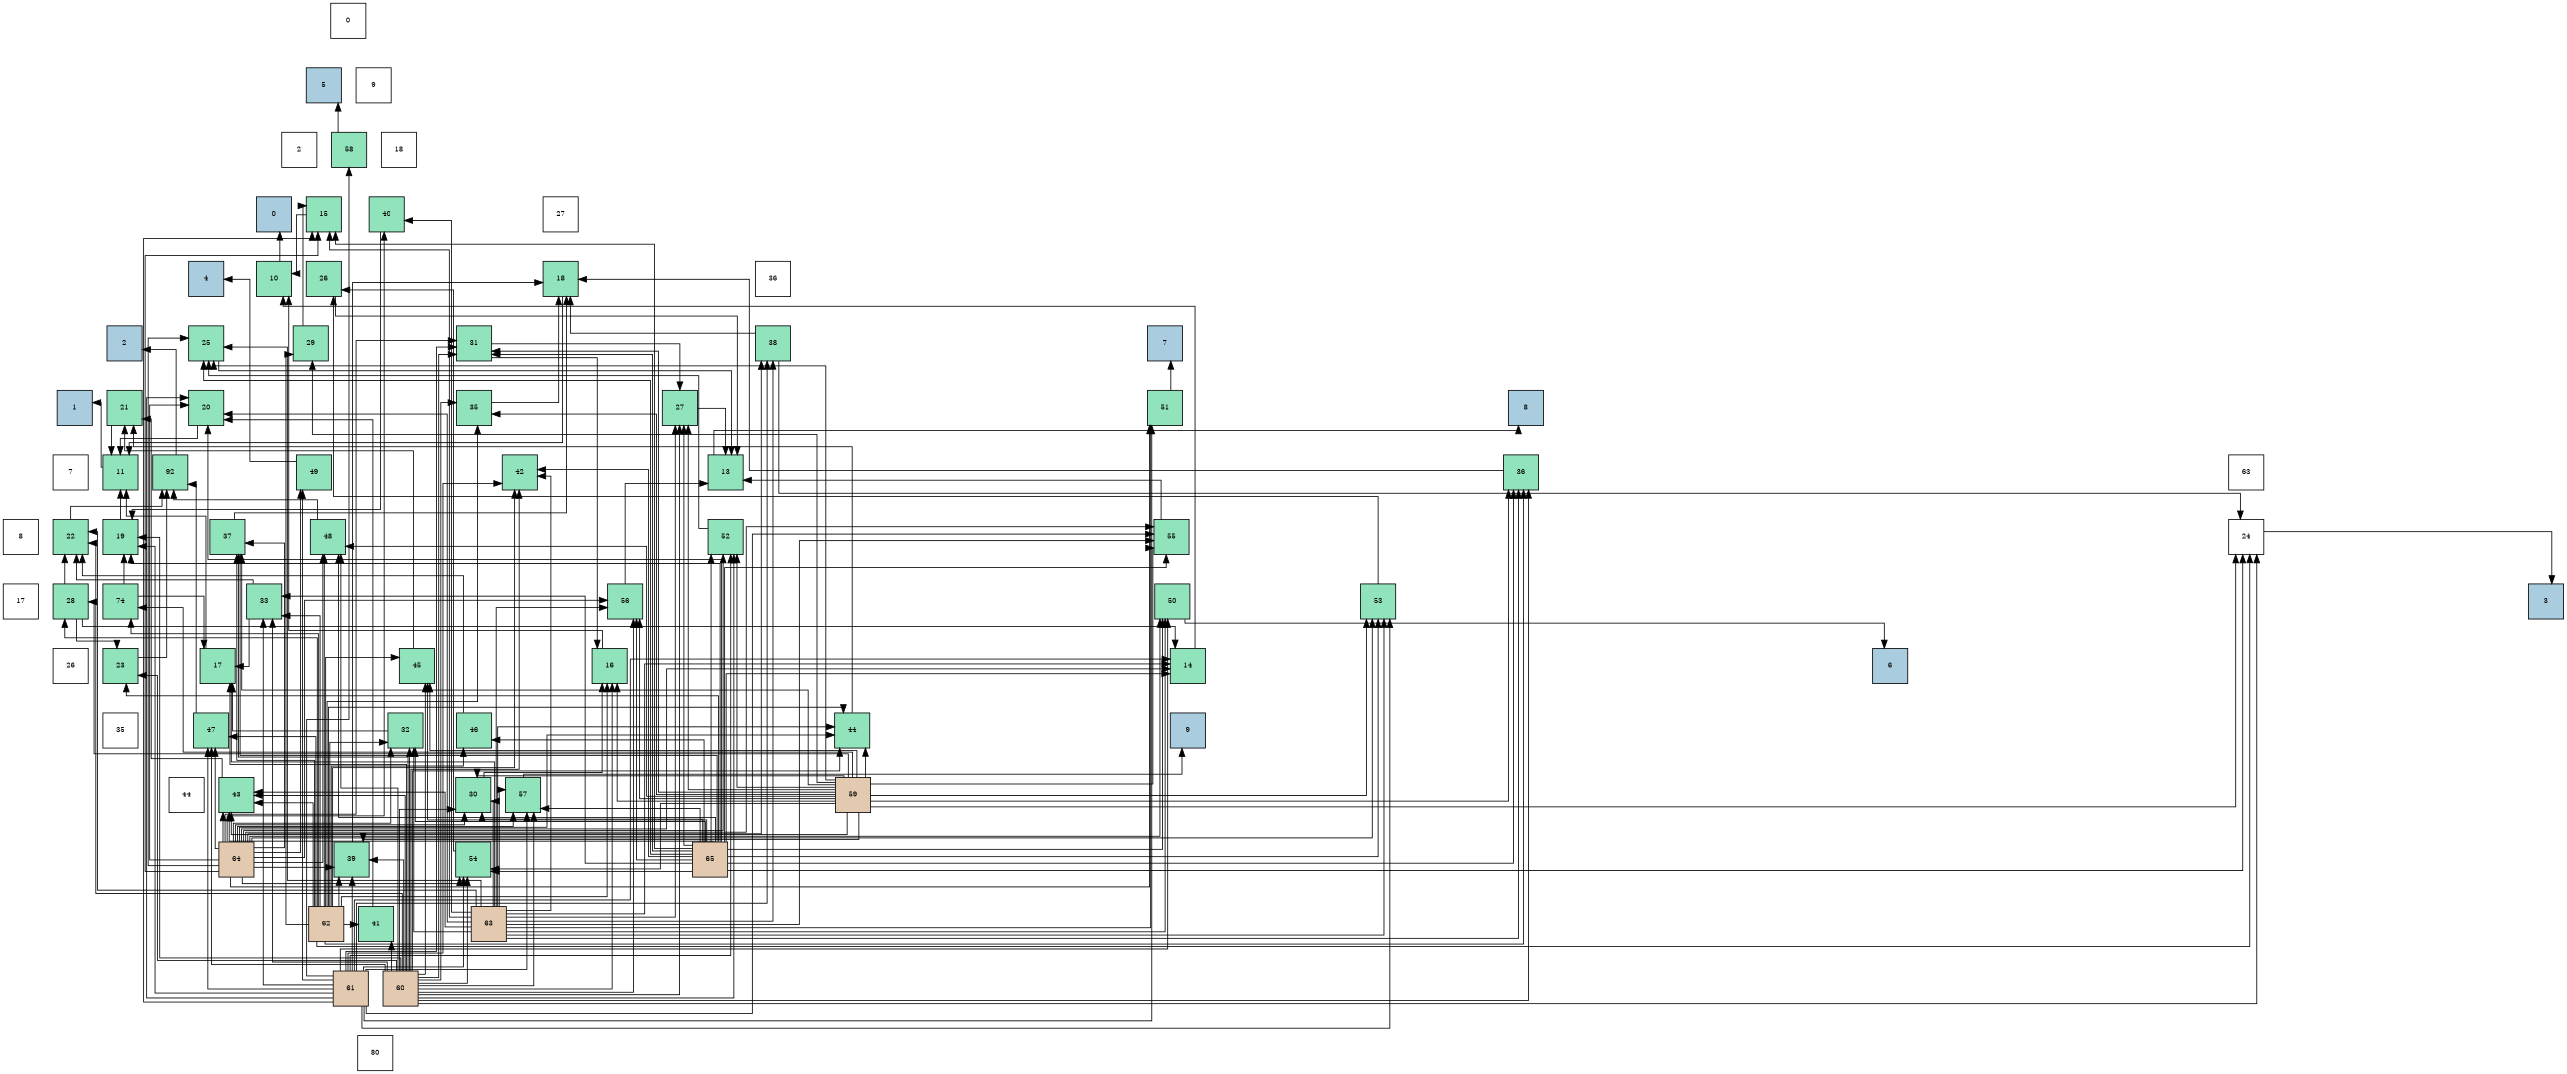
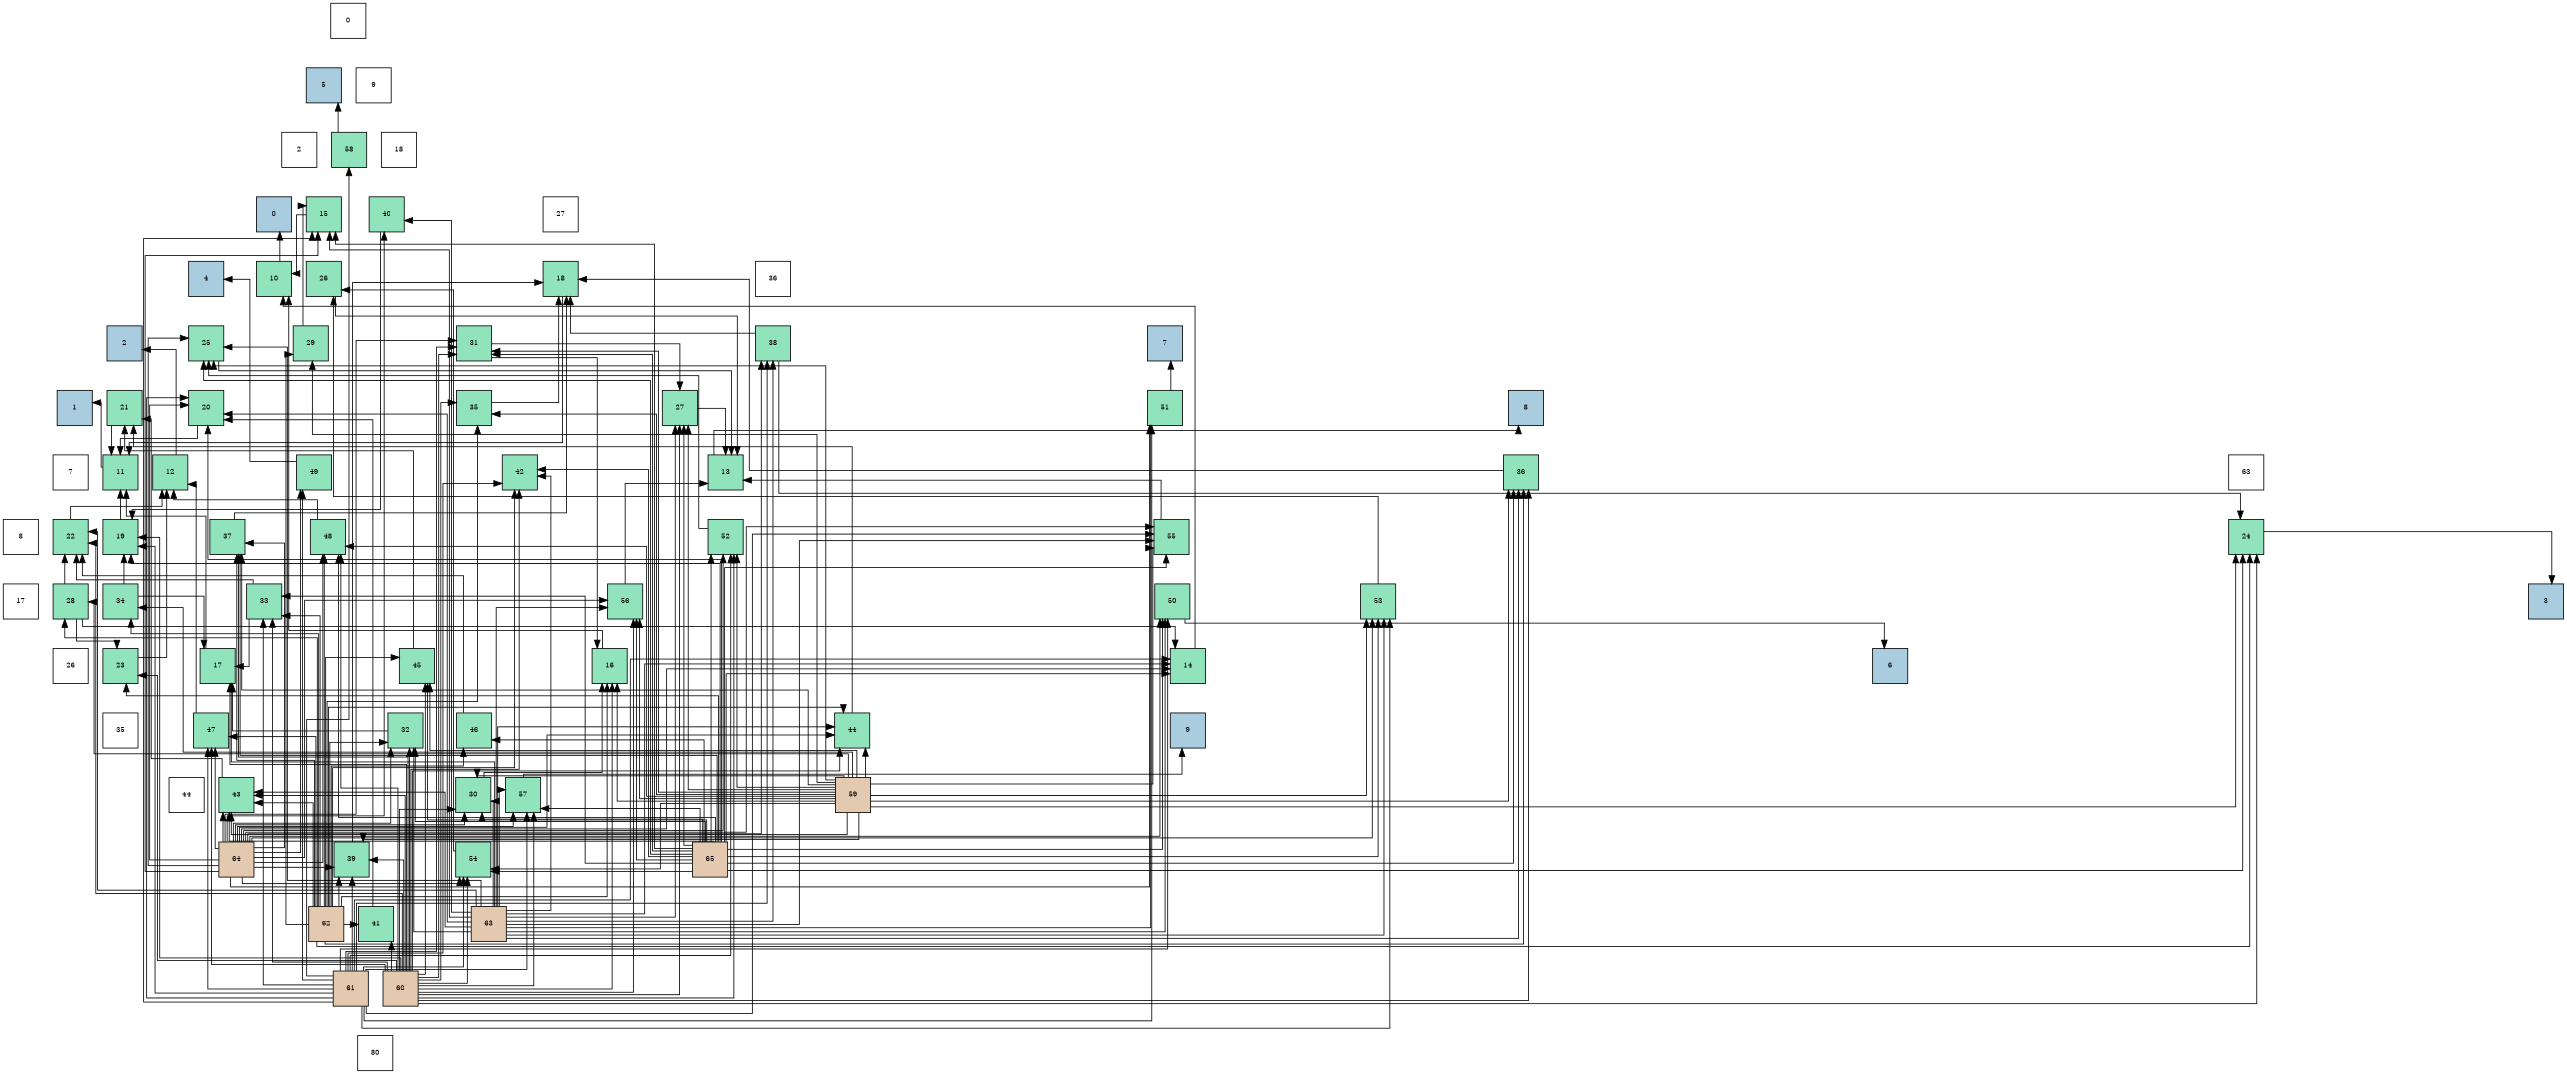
node "92": label "92" -> "12"
node "24": fillcolor #ffffff -> #91e3bb
node "74": label "74" -> "34"
